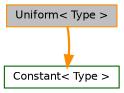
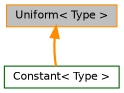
edge "Uniform< Type >" -> "Constant< Type >": reversed
